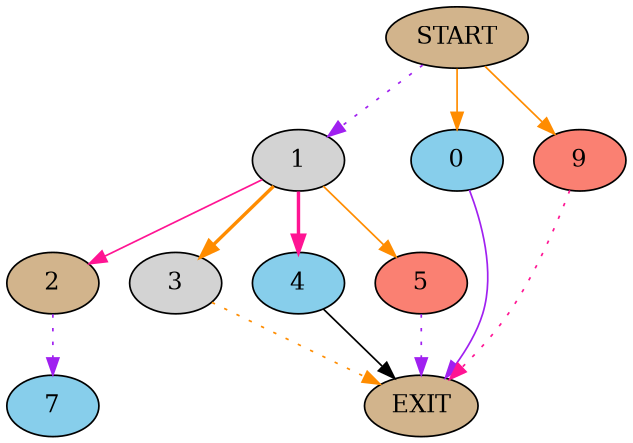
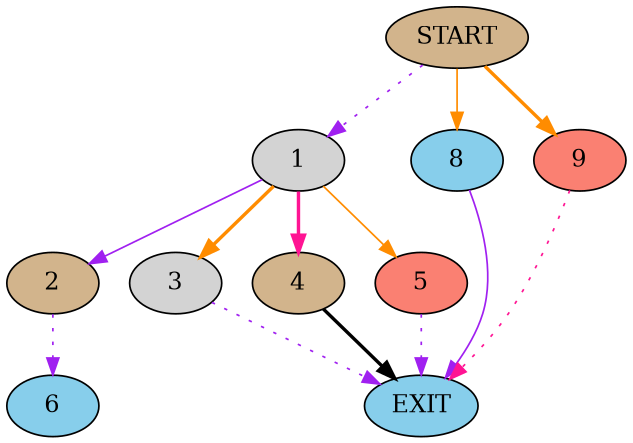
edge "START" -> "9": style solid -> bold
node "0": label "0" -> "8"
edge "1" -> "2": color deeppink -> purple
node "4": fillcolor skyblue -> tan
edge "4" -> "EXIT": style solid -> bold
edge "3" -> "EXIT": color darkorange -> purple
node "7": label "7" -> "6"
node "EXIT": fillcolor tan -> skyblue
